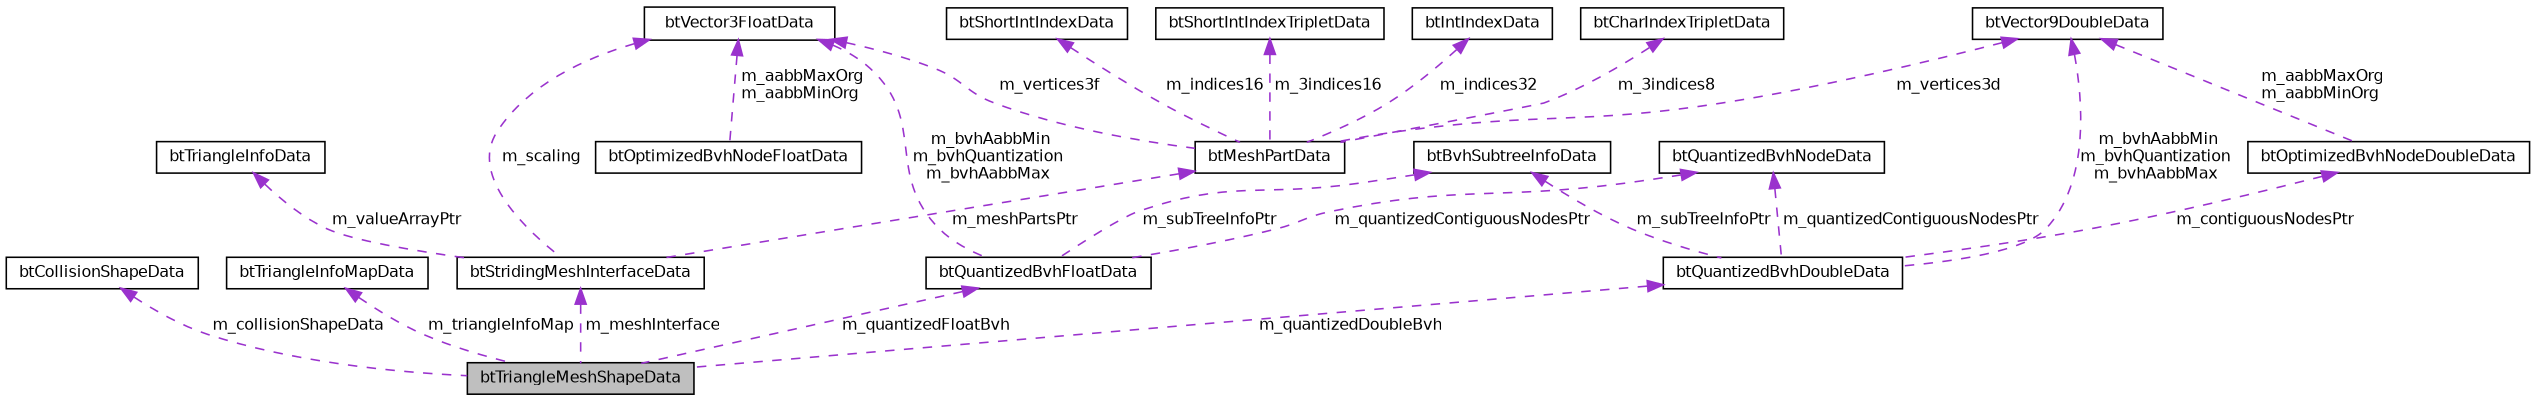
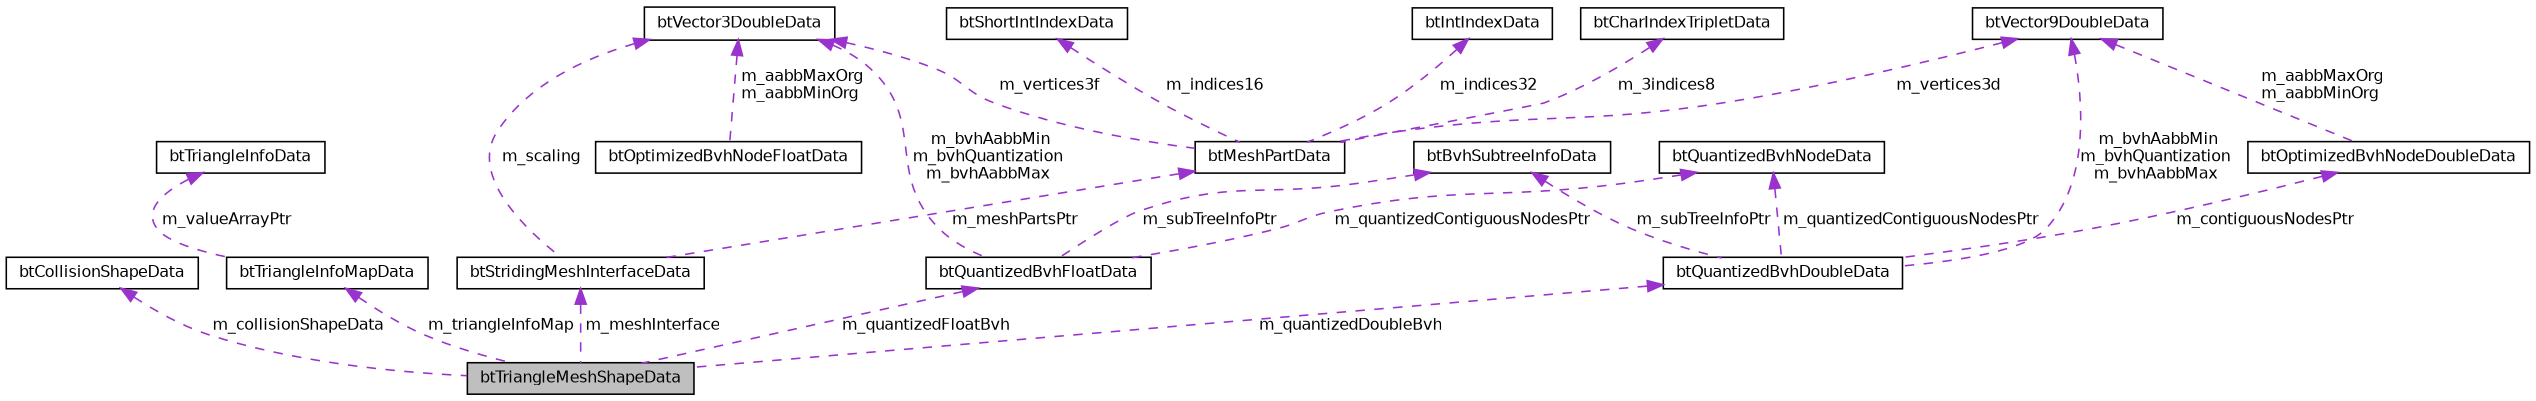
node "btVector3FloatData": label "btVector3FloatData" -> "btVector3DoubleData"
node "btShortIntIndexTripletData": removed
edge "btStridingMeshInterfaceData" -> "btTriangleInfoData": now "btTriangleInfoMapData" -> "btTriangleInfoData"
